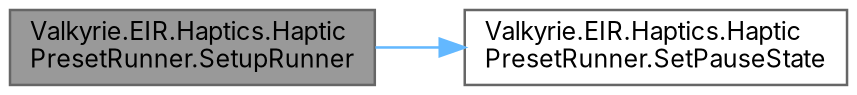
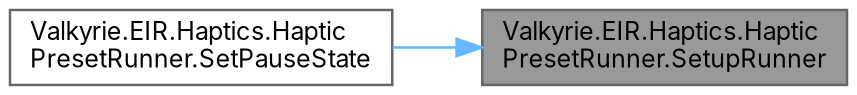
edge "Valkyrie.EIR.Haptics.Haptic PresetRunner.SetupRunner" -> "Valkyrie.EIR.Haptics.Haptic PresetRunner.SetPauseState": reversed
